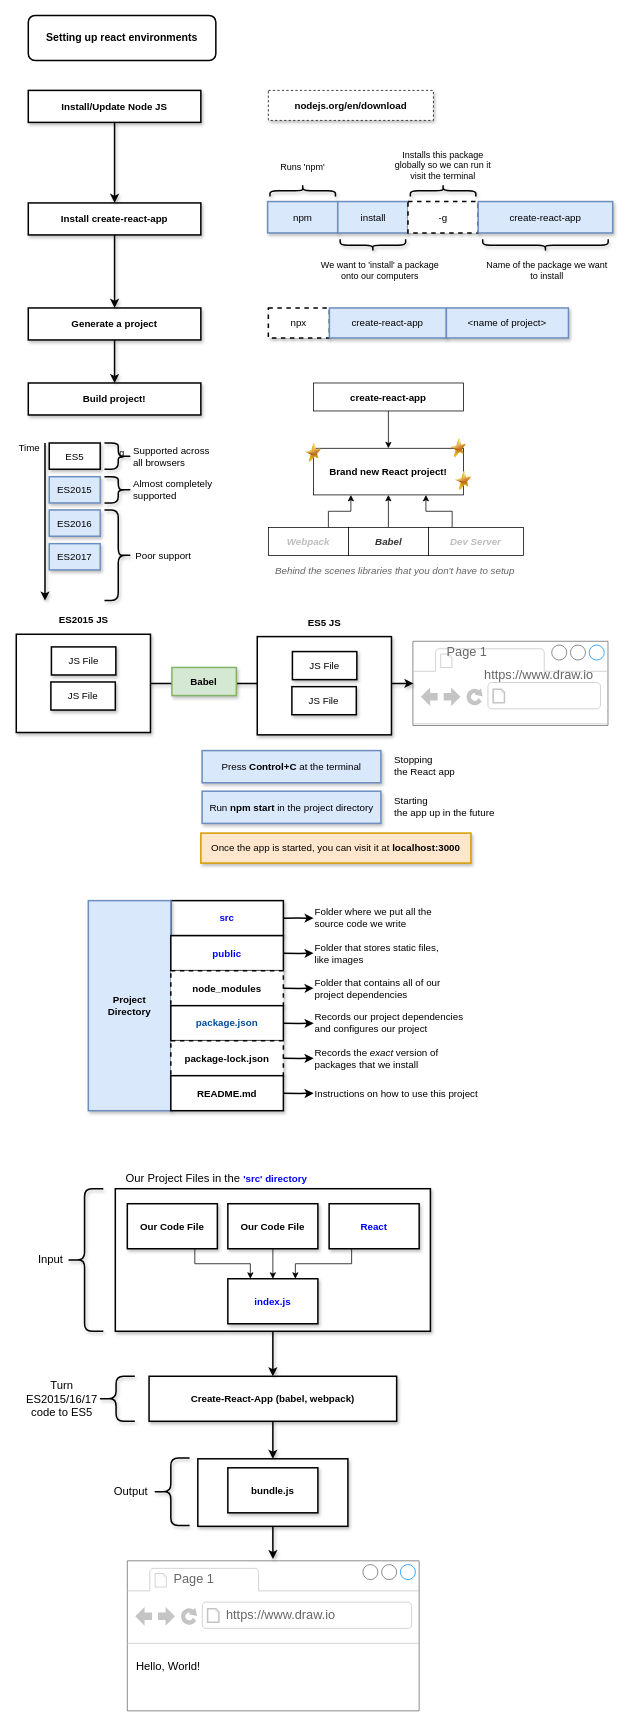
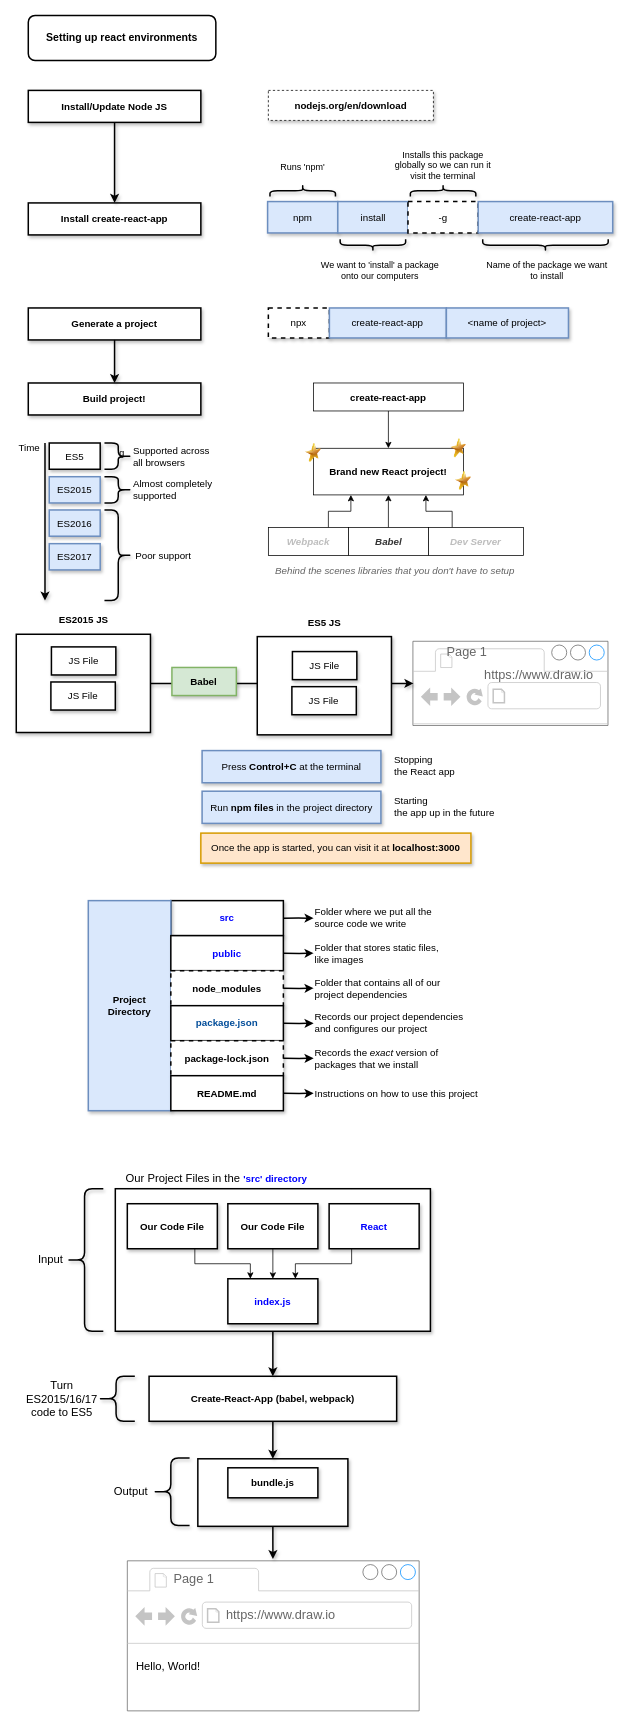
edge "Install create-react-app" -> "Generate a project": removed
node "Run npm start in the project directory": label "Run npm start in the project directory" -> "Run npm files in the project directory"
node "bundle.js": size 90x45 -> 90x30
